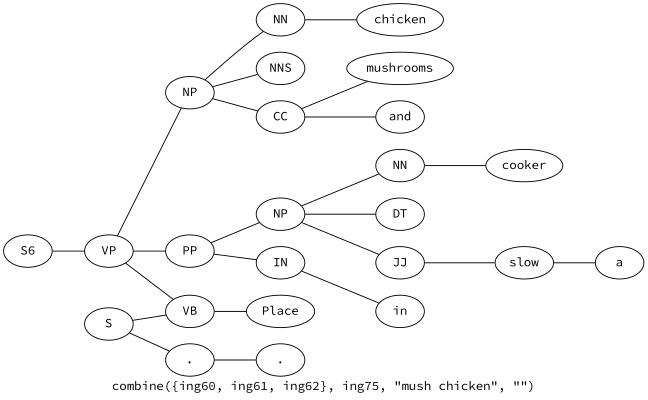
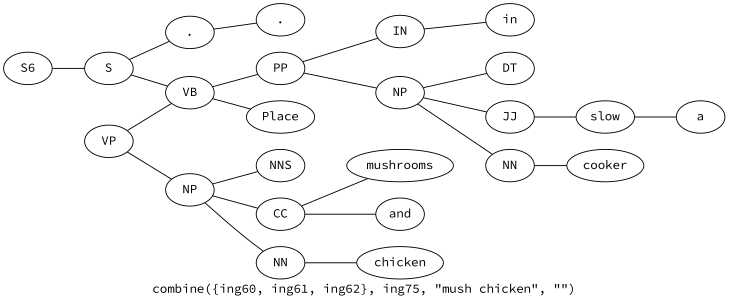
edge "S6" -- "VP": now "S6" -- "S"
edge "VP" -- "PP": now "VB" -- "PP"
